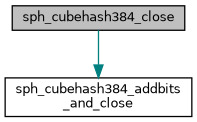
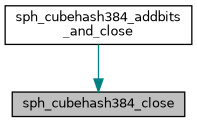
edge "sph_cubehash384_close" -> "sph_cubehash384_addbits _and_close": reversed
